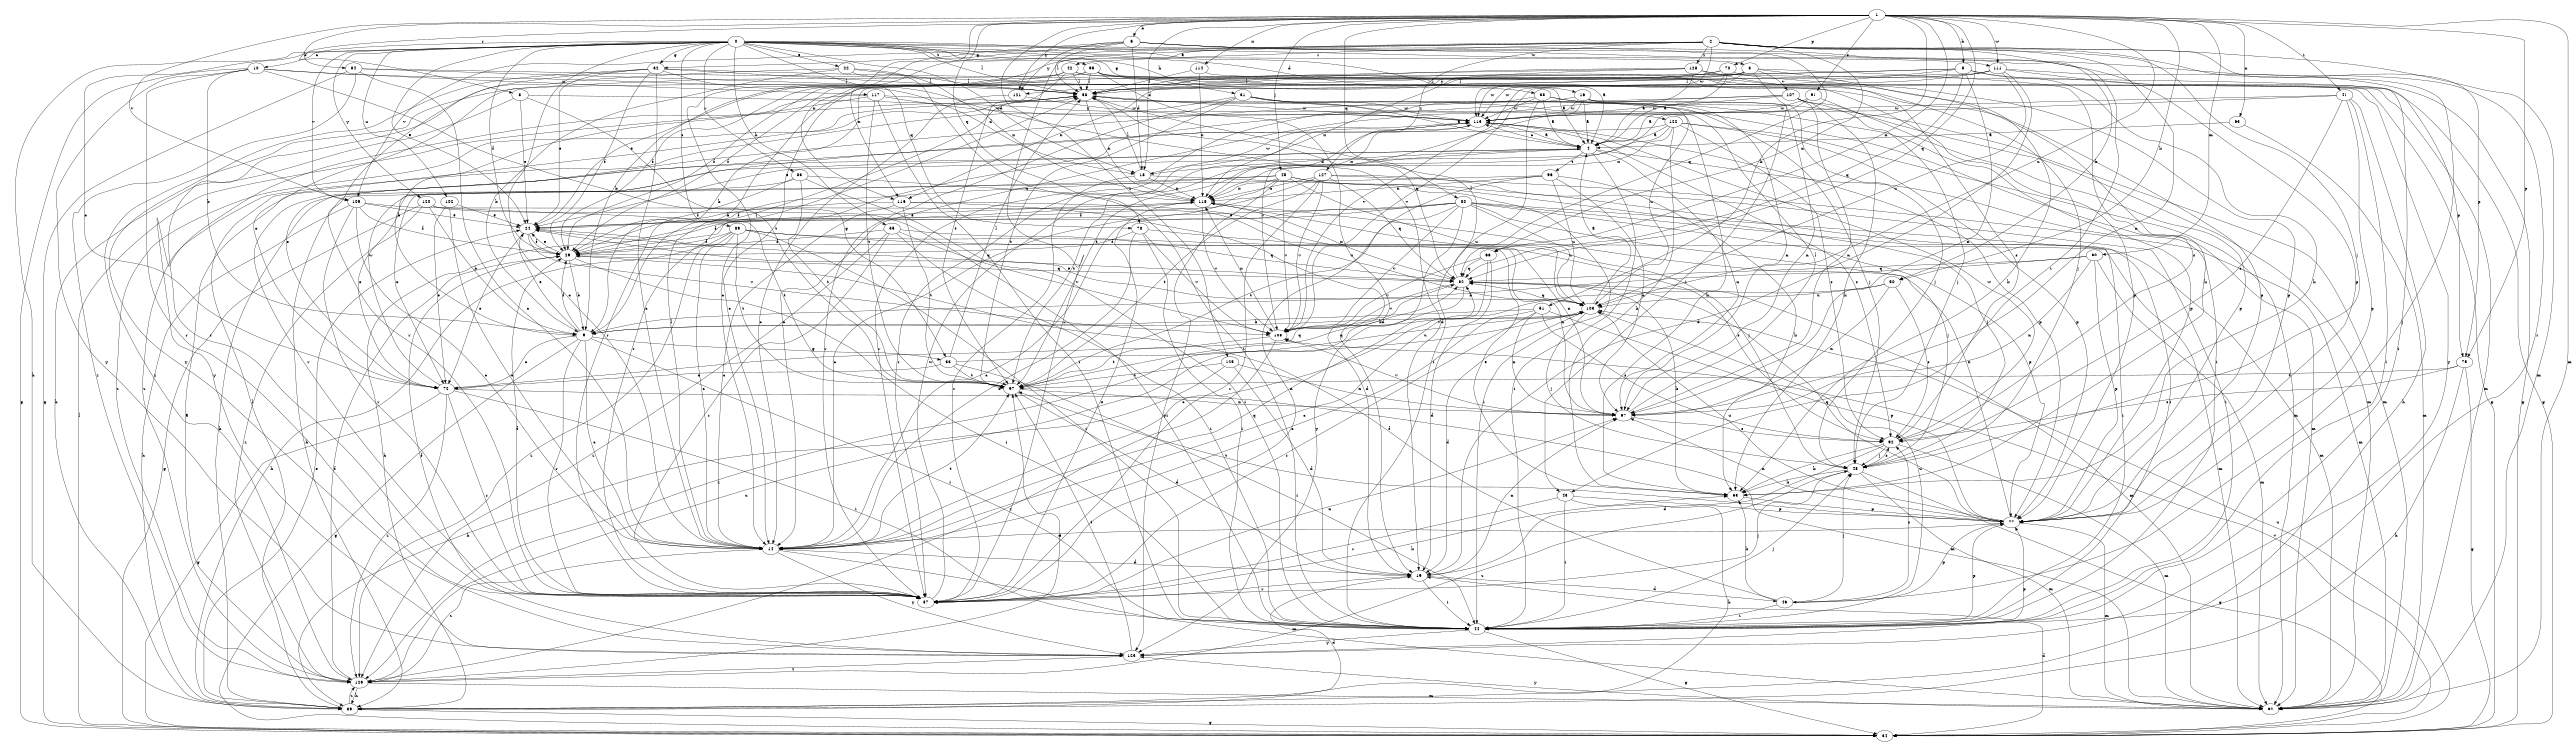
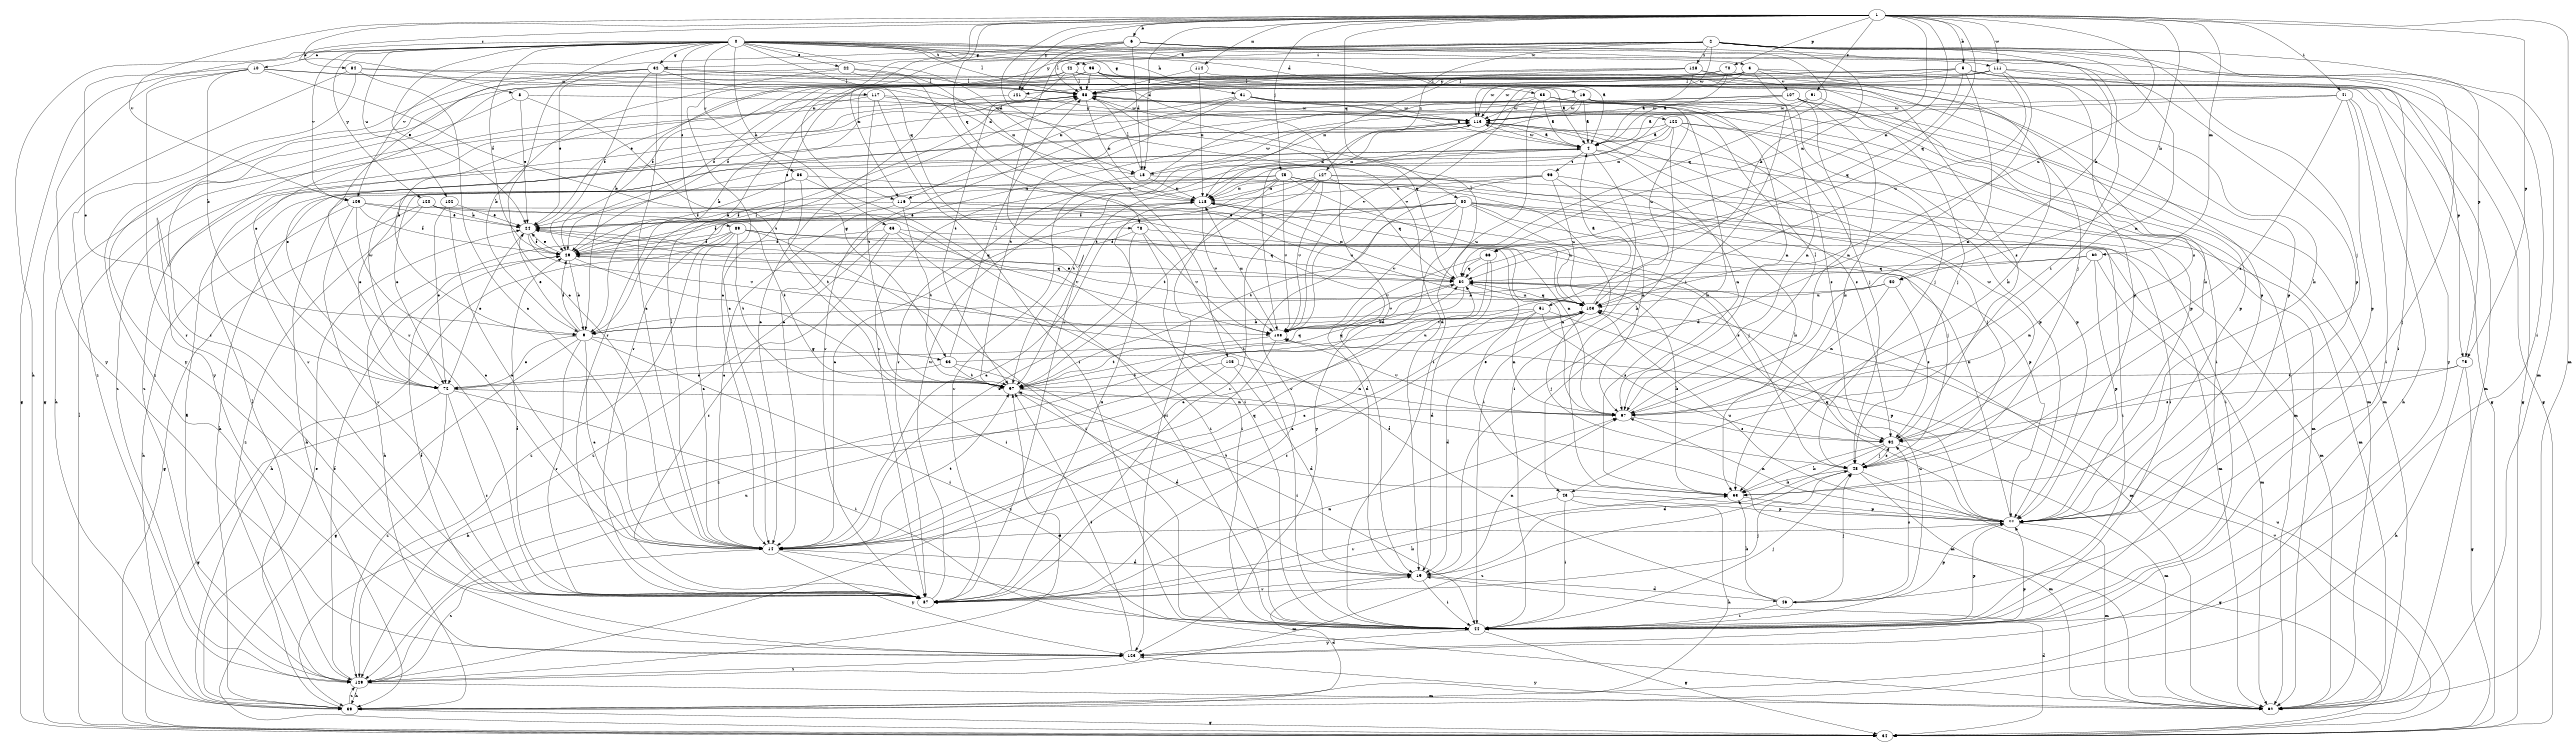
node "63": removed
edge "4" -> "113": label "c" -> "w"
edge "120" -> "9": now "120" -> "24"
edge "82" -> "103": added, label "u"
edge "96" -> "87": label "n" -> "r"
